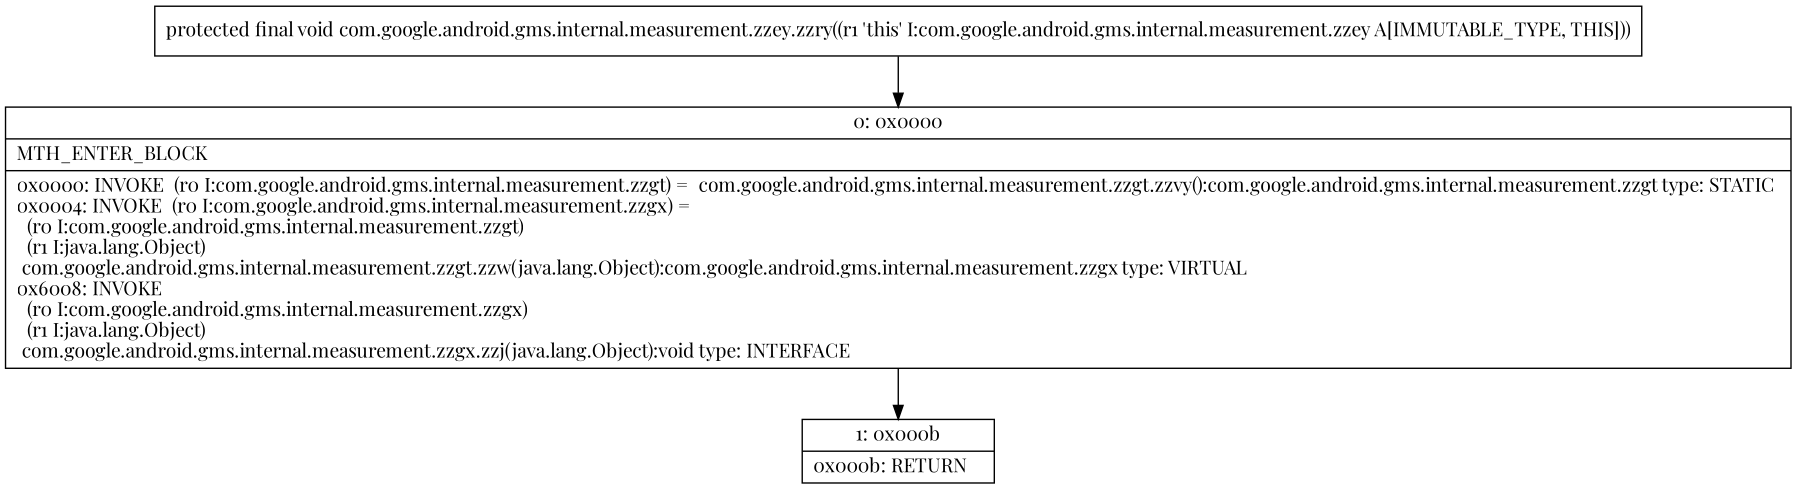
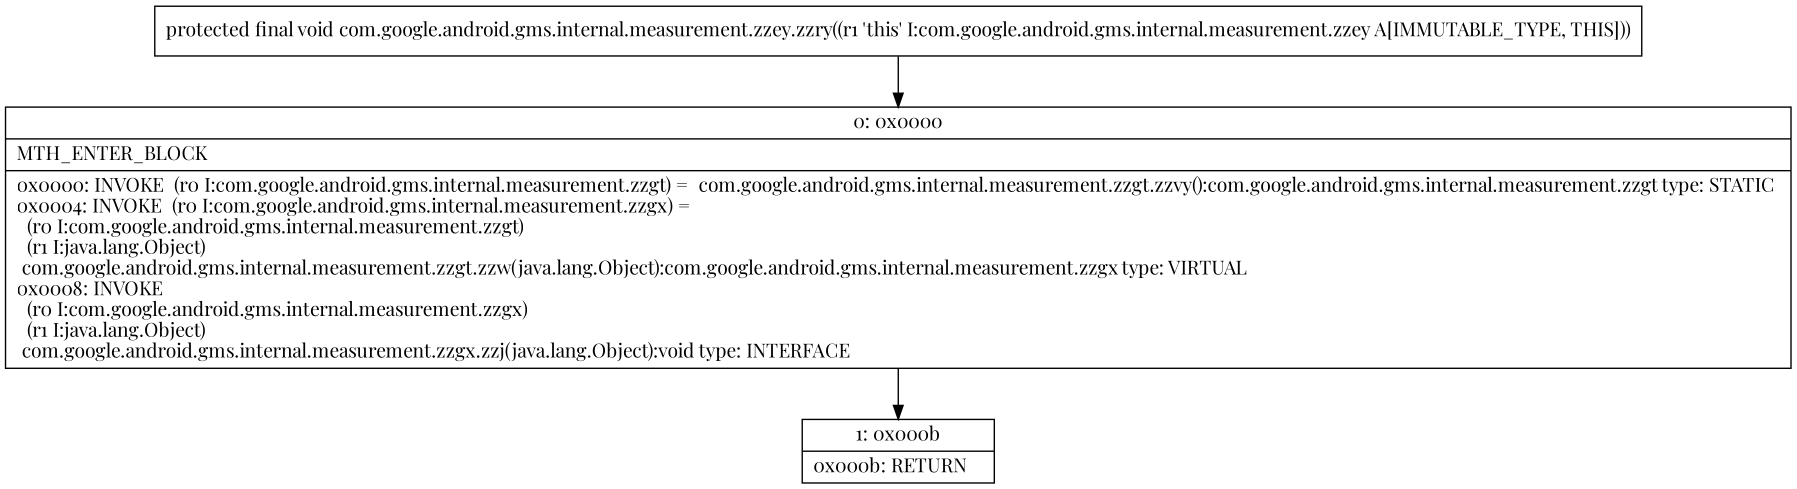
node "0: 0x0000": text "0x6008: INVOKE" -> "0x0008: INVOKE"
